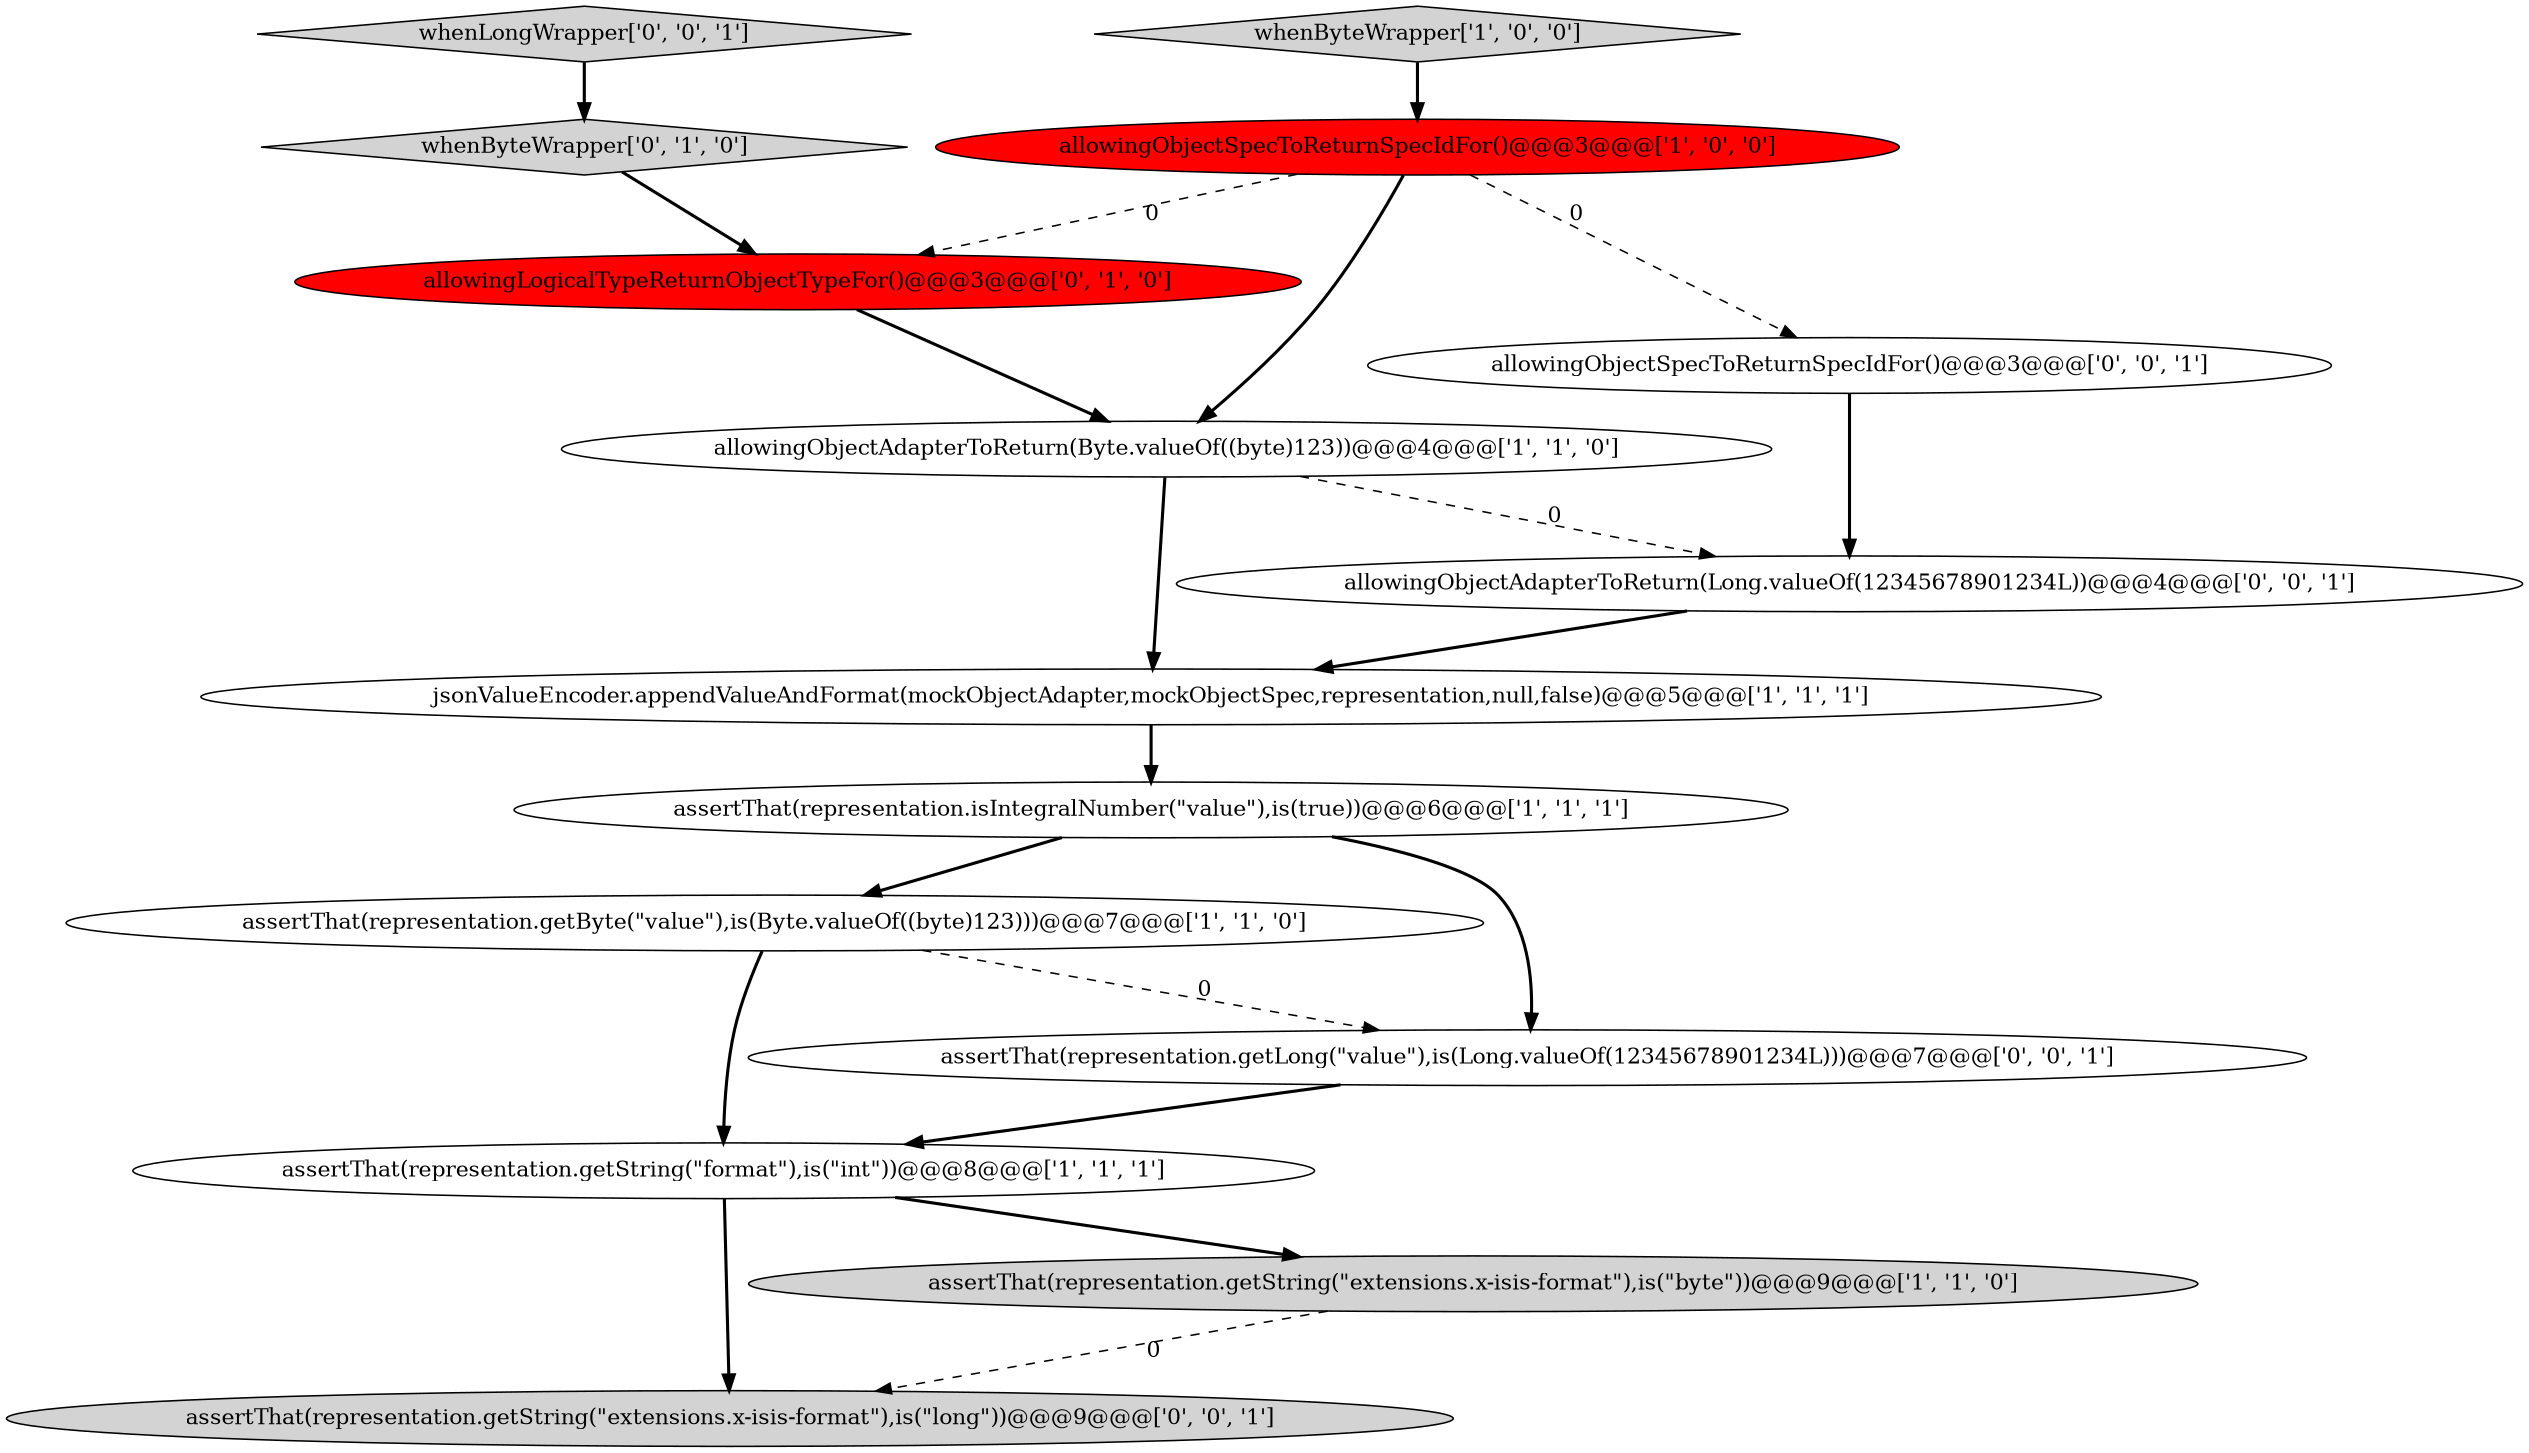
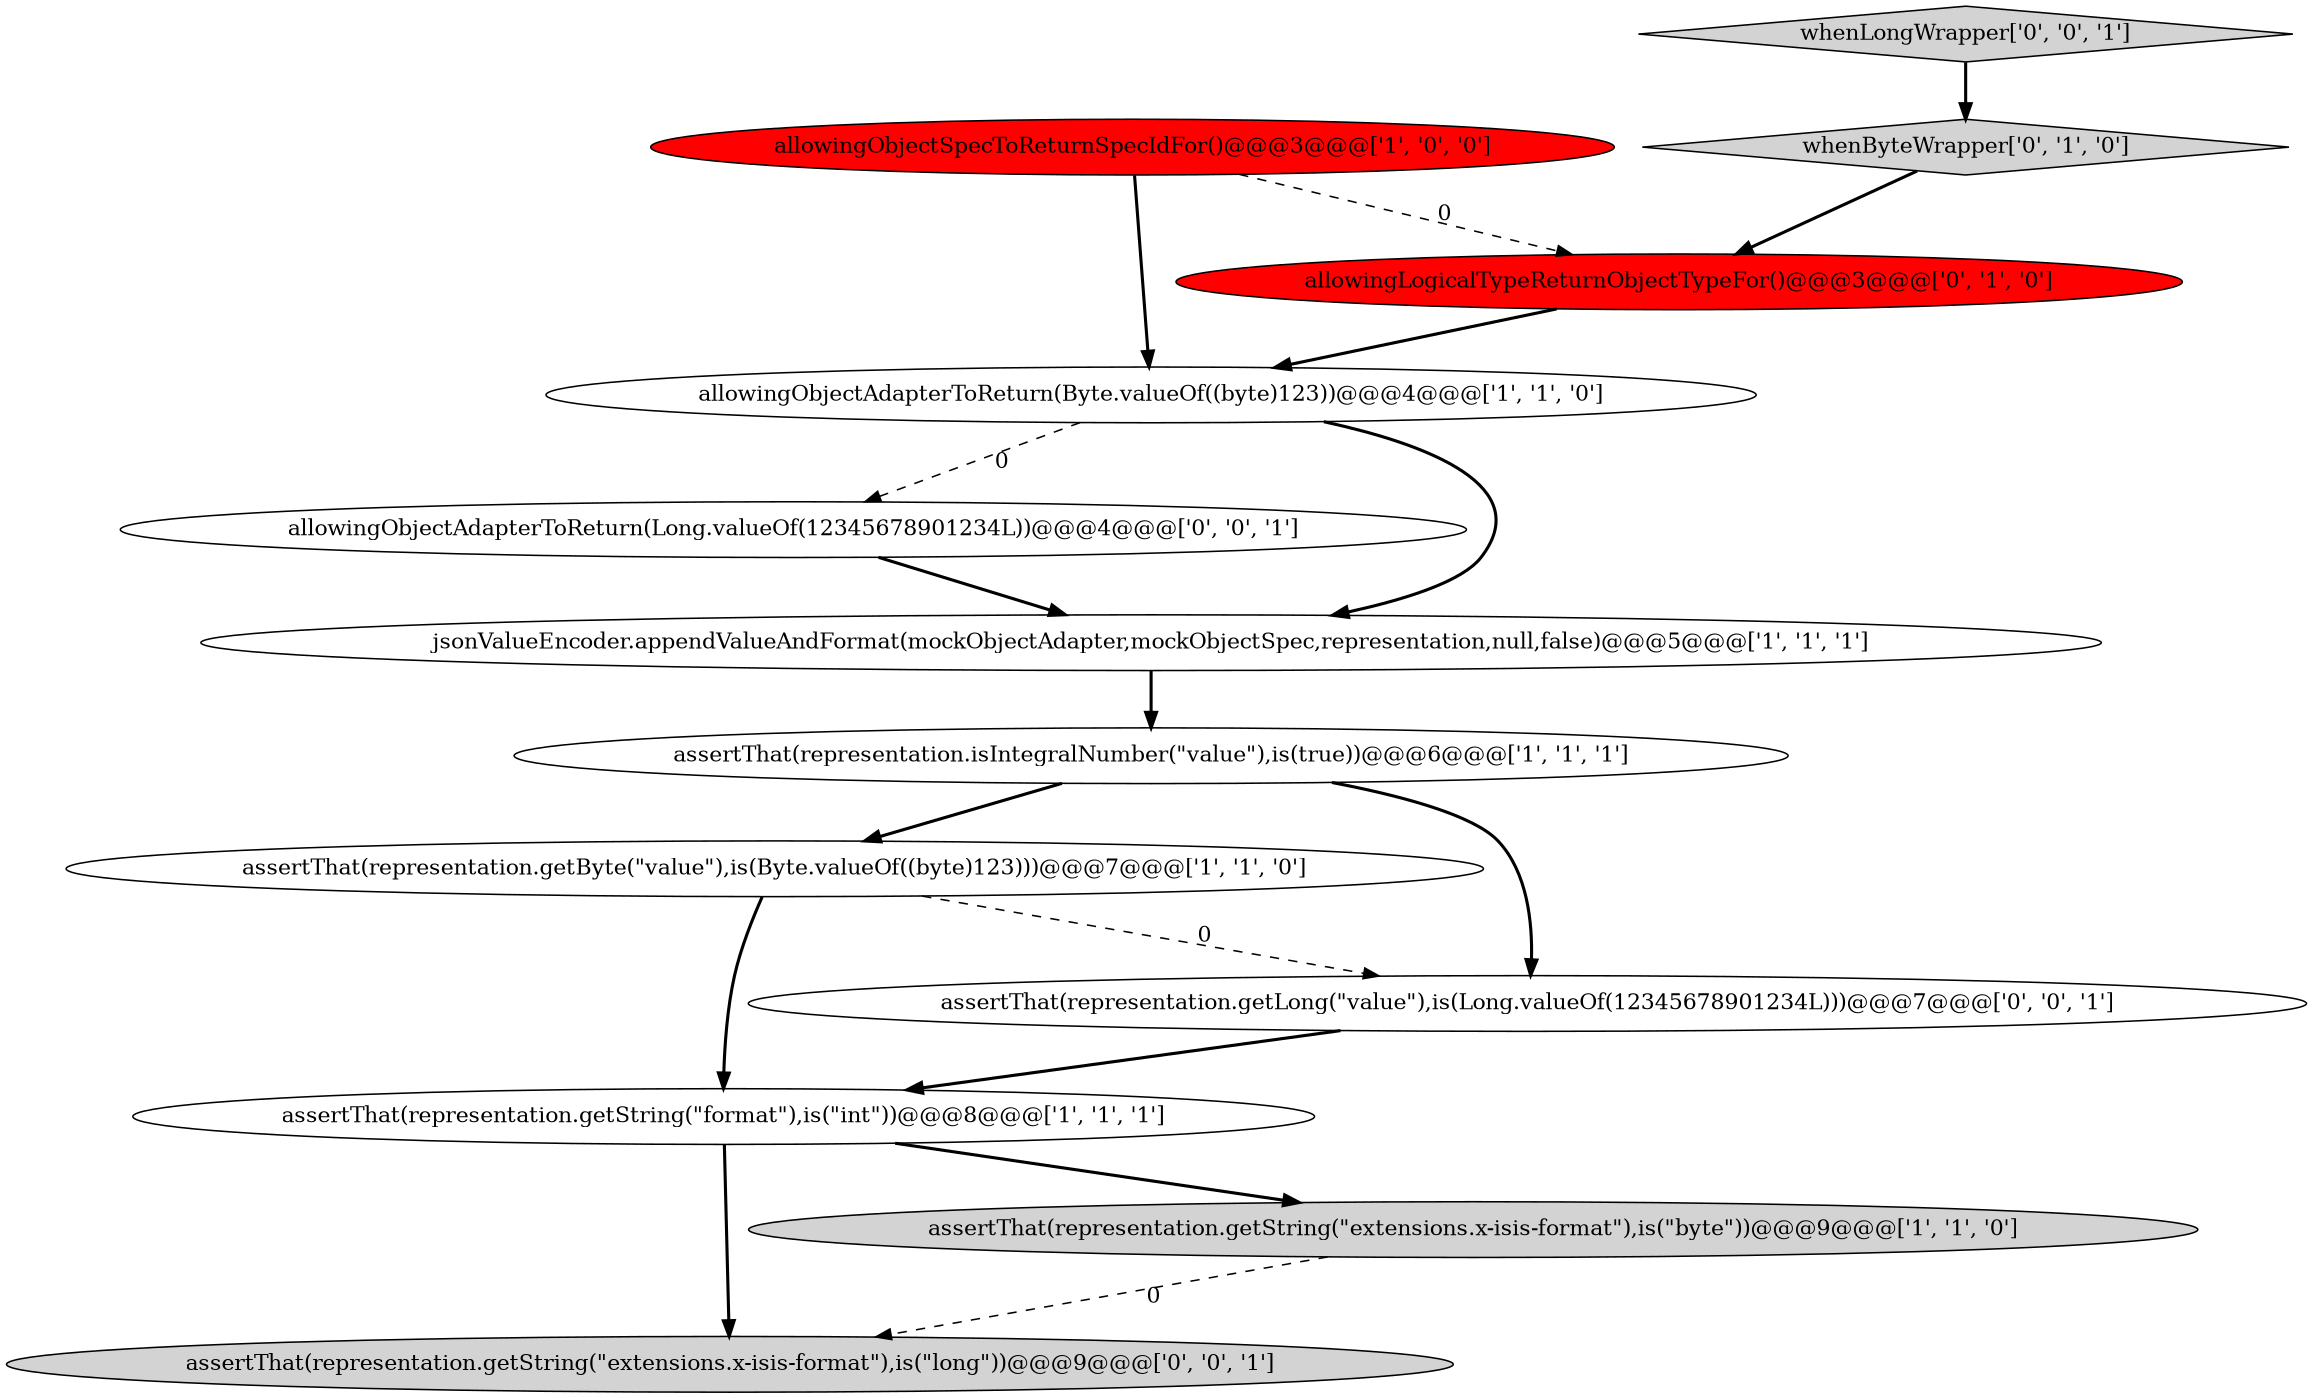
node "whenByteWrapper['1', '0', '0']": removed
node "allowingObjectSpecToReturnSpecIdFor()@@@3@@@['0', '0', '1']": removed
